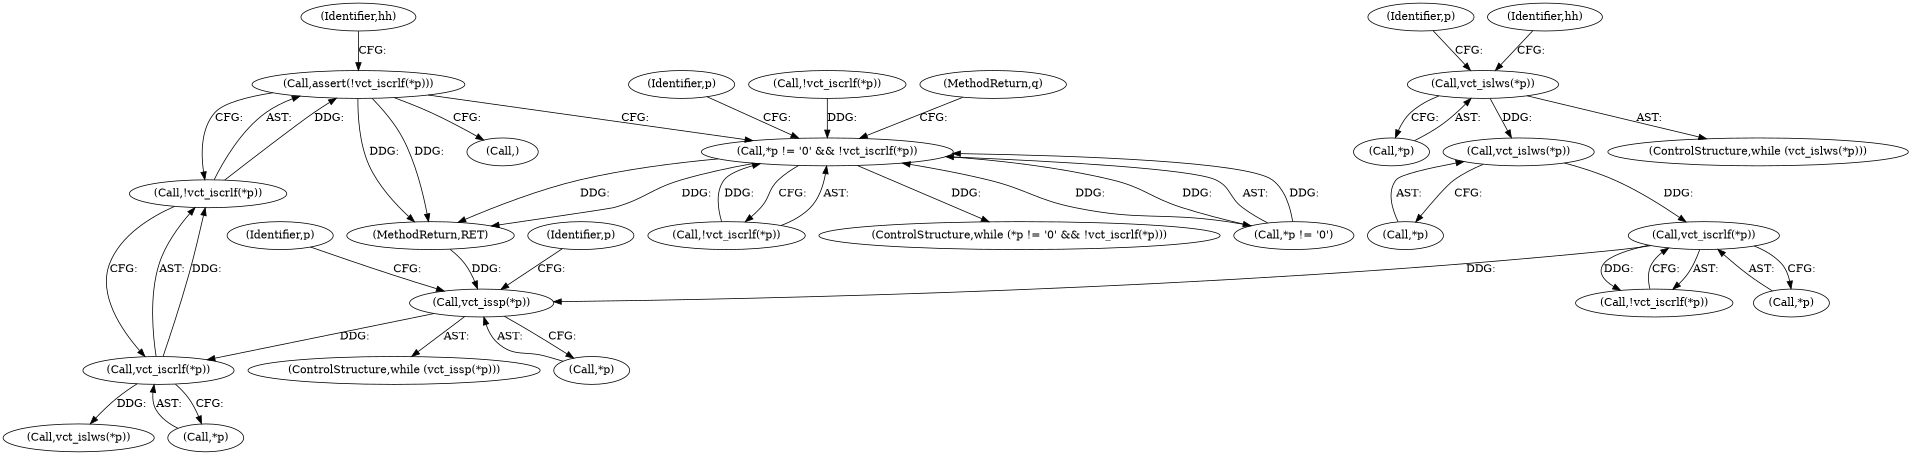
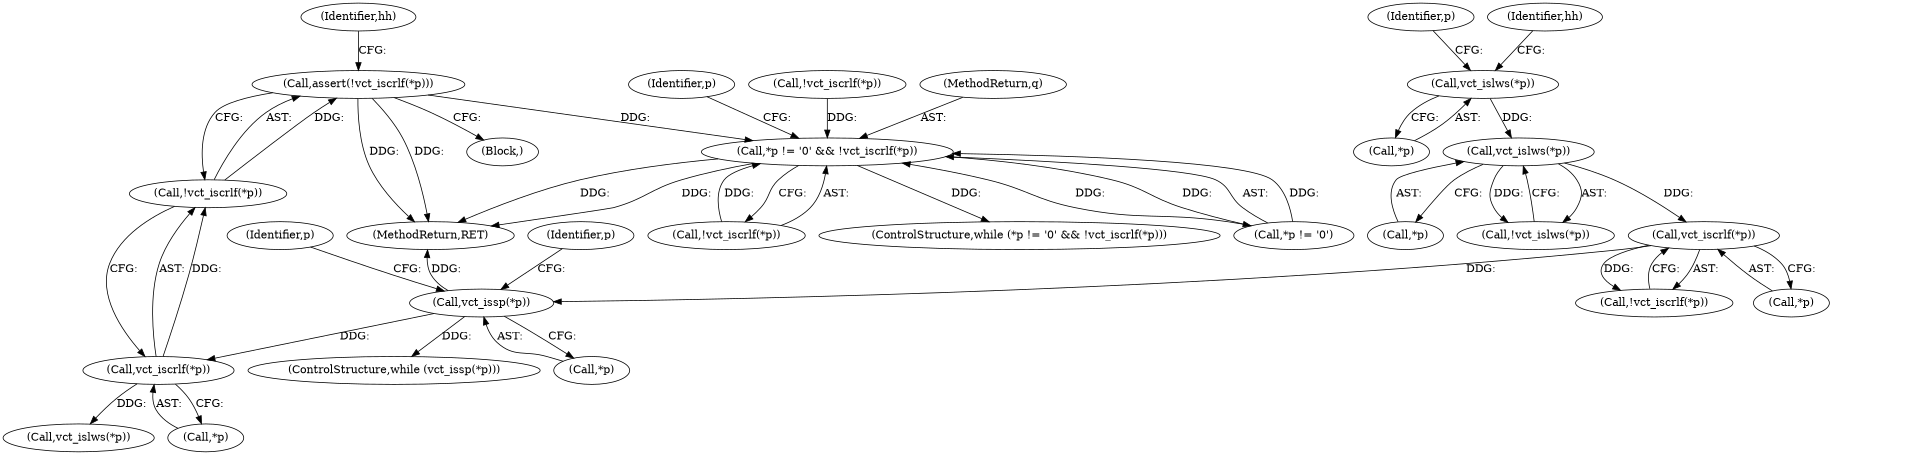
edge "(Call,assert(!vct_iscrlf(*p)))" -> "(Call,*p != '0' && !vct_iscrlf(*p))": label "CFG: " -> "DDG: "
edge "(MethodReturn,q)" -> "(Call,*p != '0' && !vct_iscrlf(*p))": label "CFG: " -> "AST: "
node "(Call,)": label "(Call,)" -> "(Block,)"
node "(ControlStructure,while (vct_islws(*p)))": removed
node "(Call,!vct_islws(*p))": added
edge "(MethodReturn,RET)" -> "(Call,vct_issp(*p))": reversed
edge "(Call,vct_issp(*p))" -> "(ControlStructure,while (vct_issp(*p)))": label "AST: " -> "DDG: "
